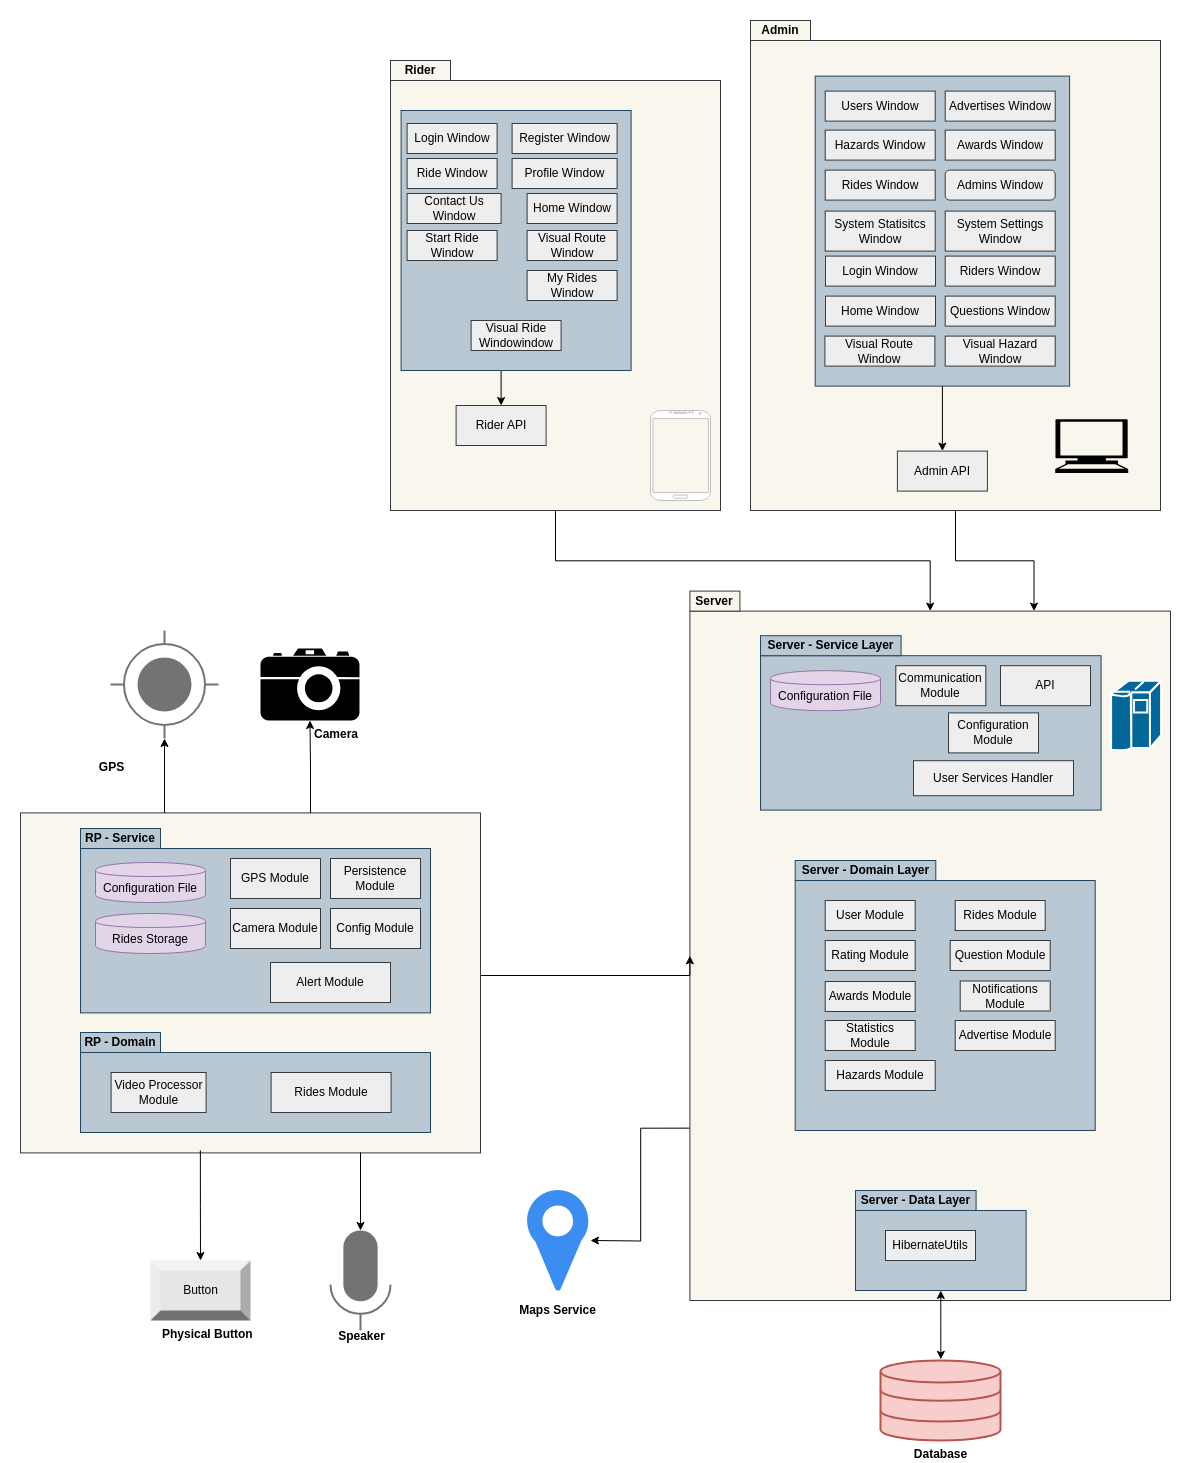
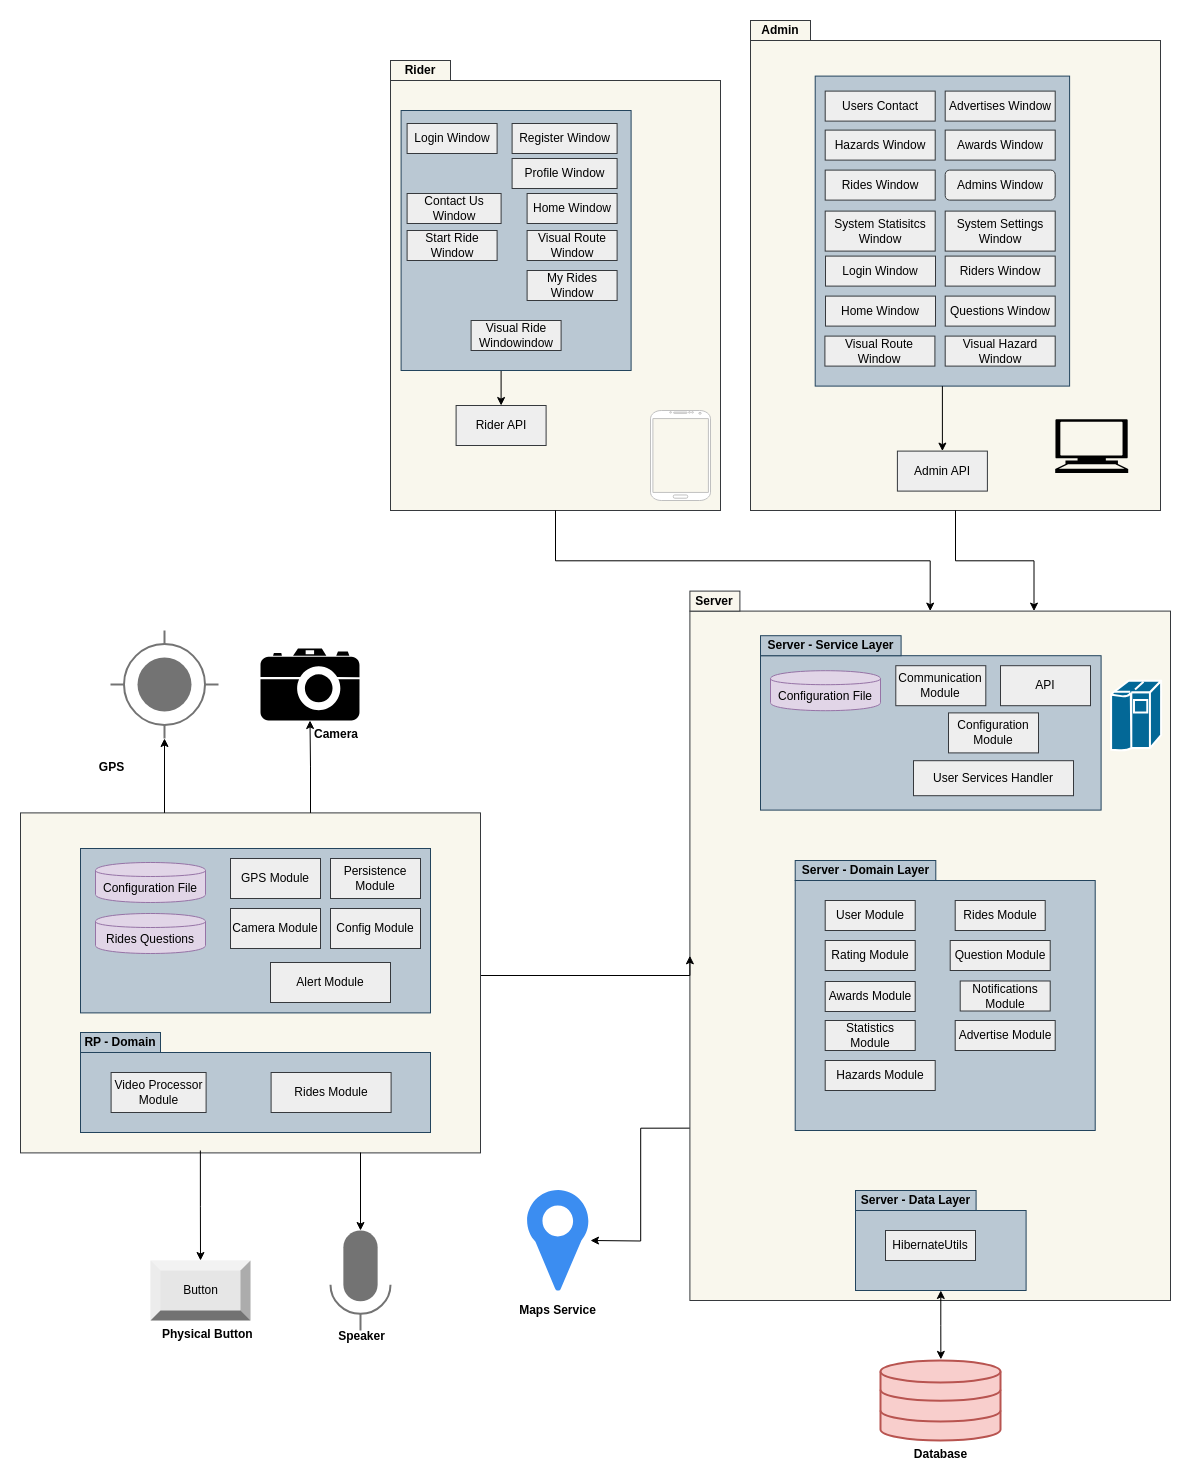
node "Users Window": label "Users Window" -> "Users Contact"
node "Ride Window": removed
node "RP - Service": removed
node "Rides Storage": label "Rides Storage" -> "Rides Questions"
